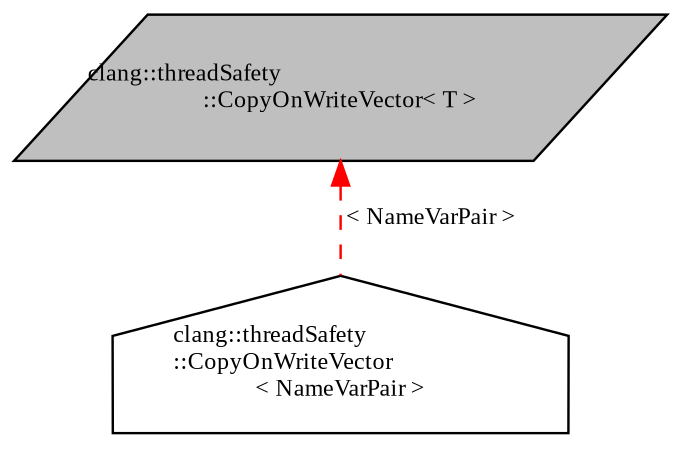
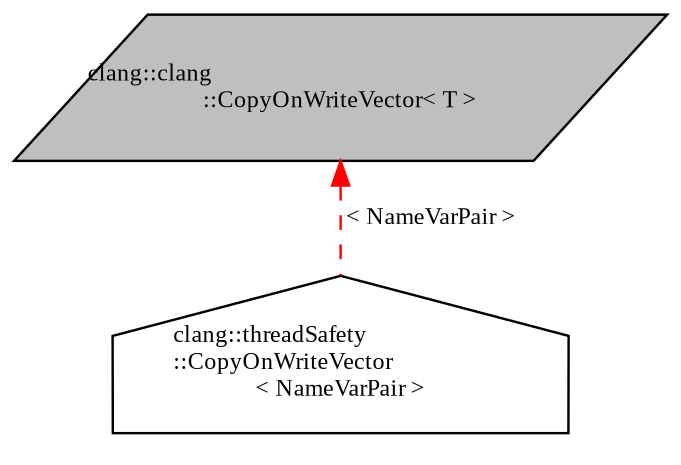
node "clang::threadSafety ::CopyOnWriteVector< T >": label "clang::threadSafety ::CopyOnWriteVector< T >" -> "clang::clang ::CopyOnWriteVector< T >"
